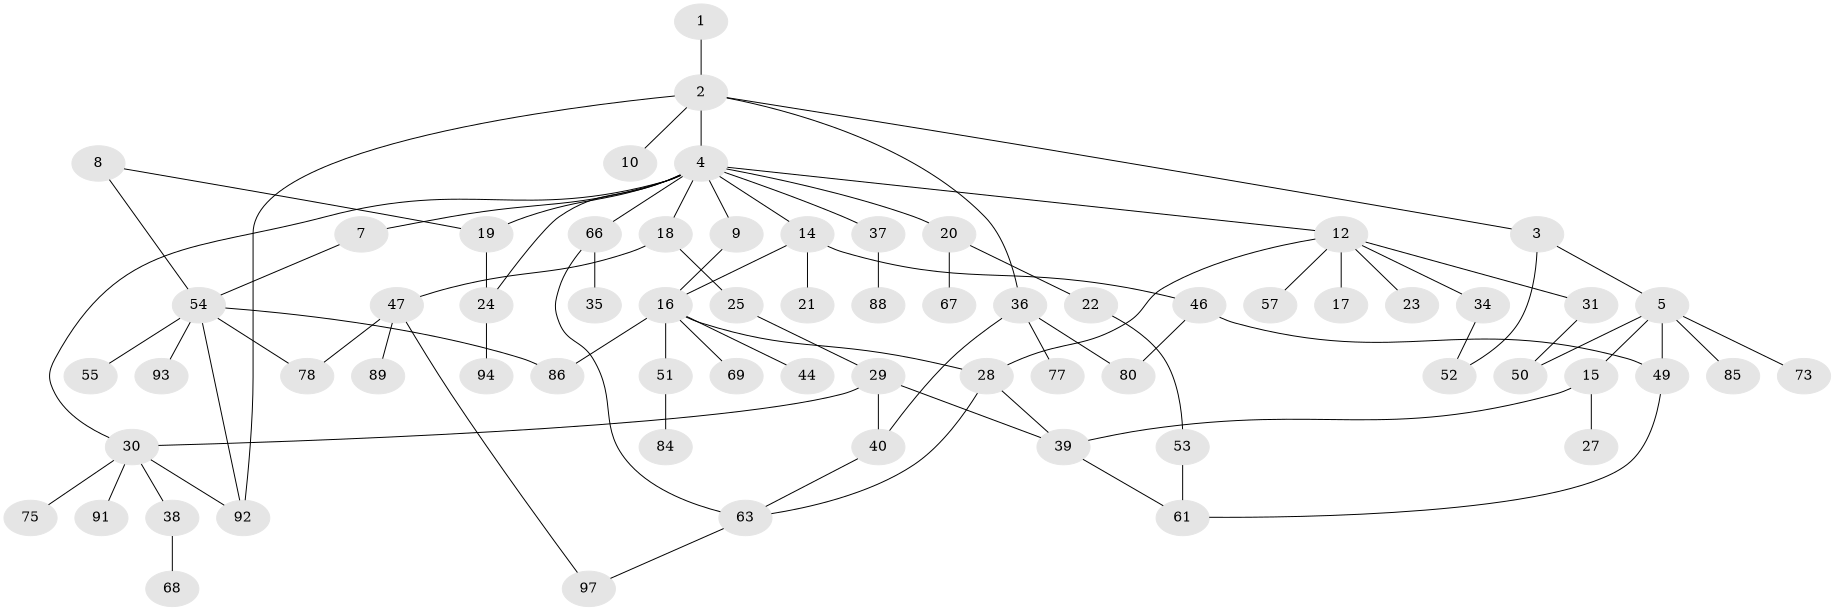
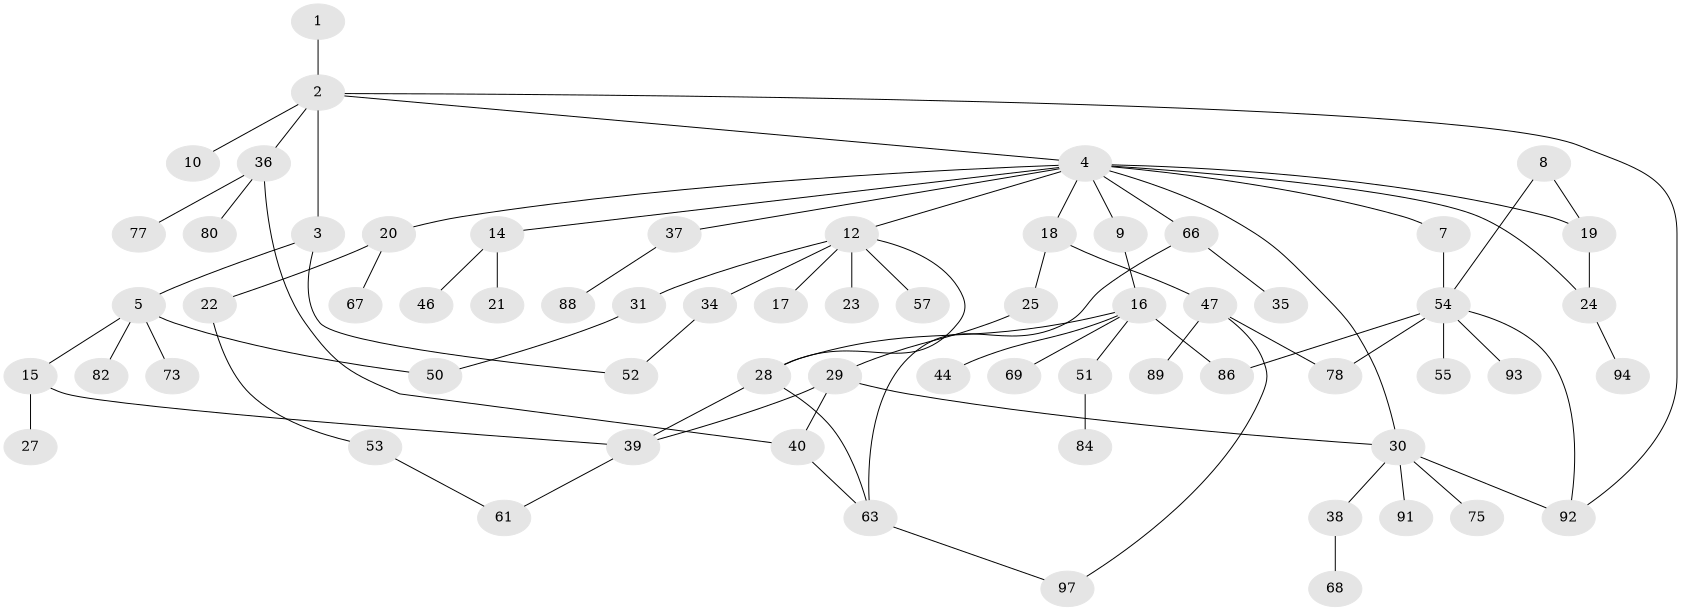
edge "14" -- "16": removed
edge "46" -- "80": removed
node "49": removed
node "85": label "85" -> "82"
